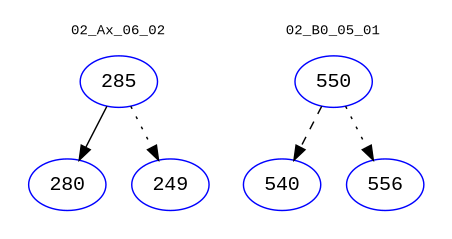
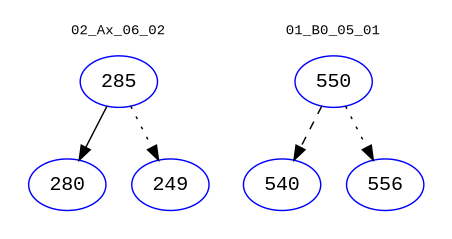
cluster "02_B0_05_01": label "02_B0_05_01" -> "01_B0_05_01"
